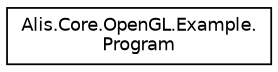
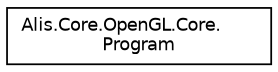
node "Alis.Core.OpenGL.Example. Program": label "Alis.Core.OpenGL.Example. Program" -> "Alis.Core.OpenGL.Core. Program"
